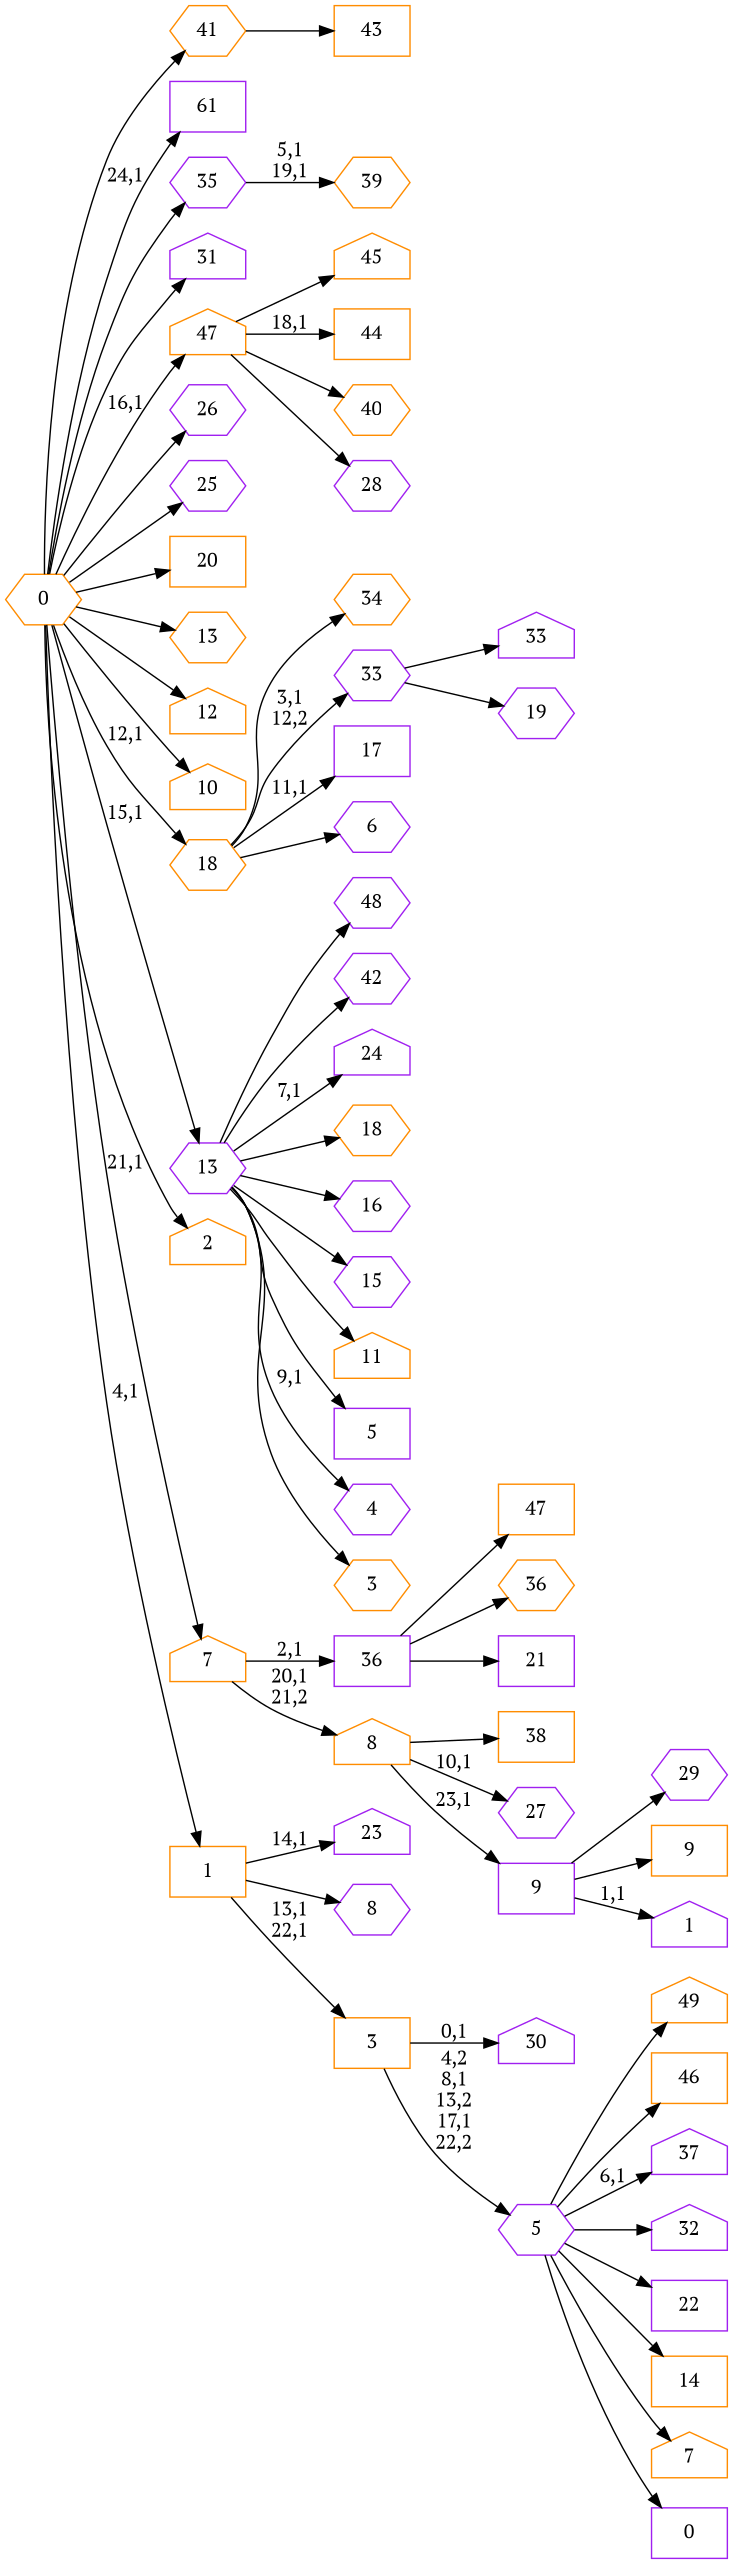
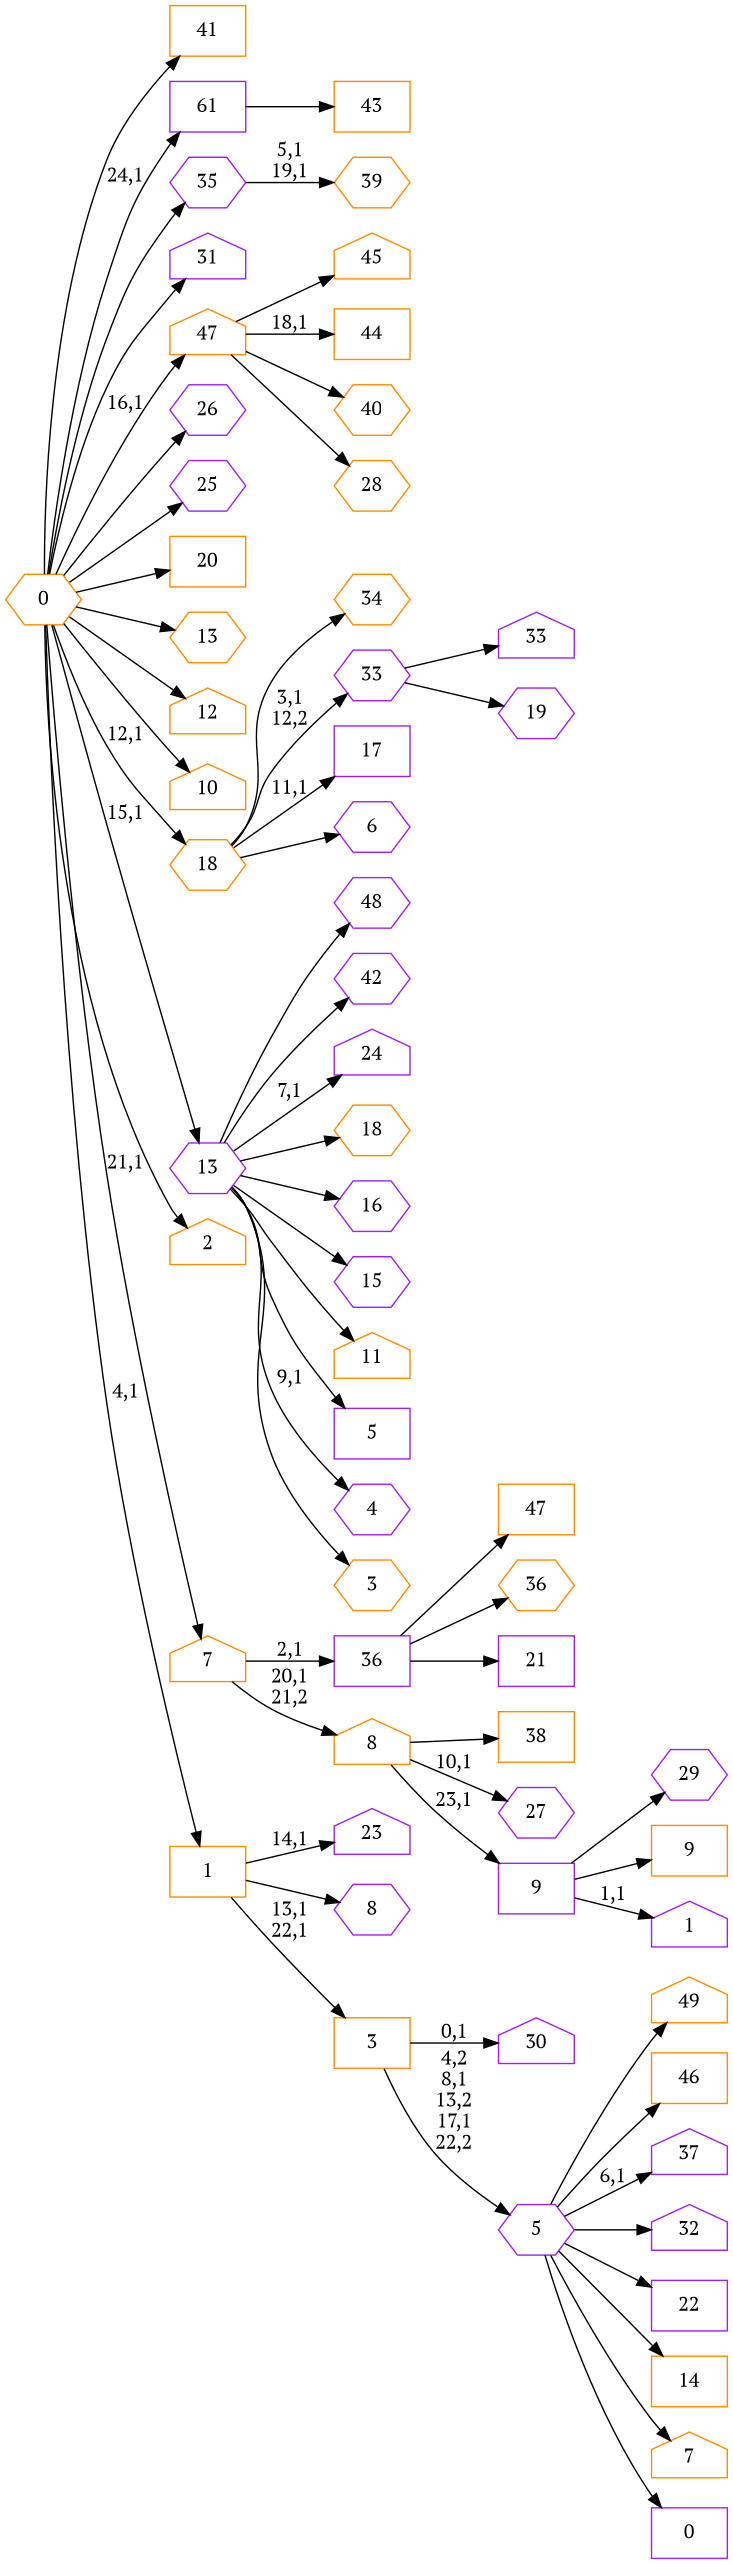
node "41": shape hexagon -> box
edge "41" -> "43": now "61" -> "43"
node "28": color purple -> darkorange
